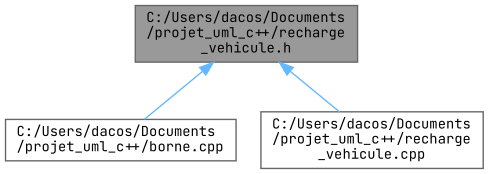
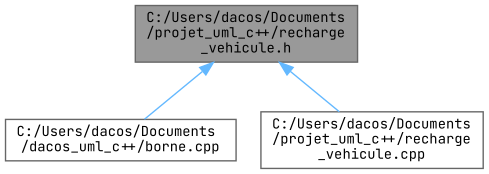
node "C:/Users/dacos/Documents /projet_uml_c++/borne.cpp": label "C:/Users/dacos/Documents /projet_uml_c++/borne.cpp" -> "C:/Users/dacos/Documents /dacos_uml_c++/borne.cpp"
